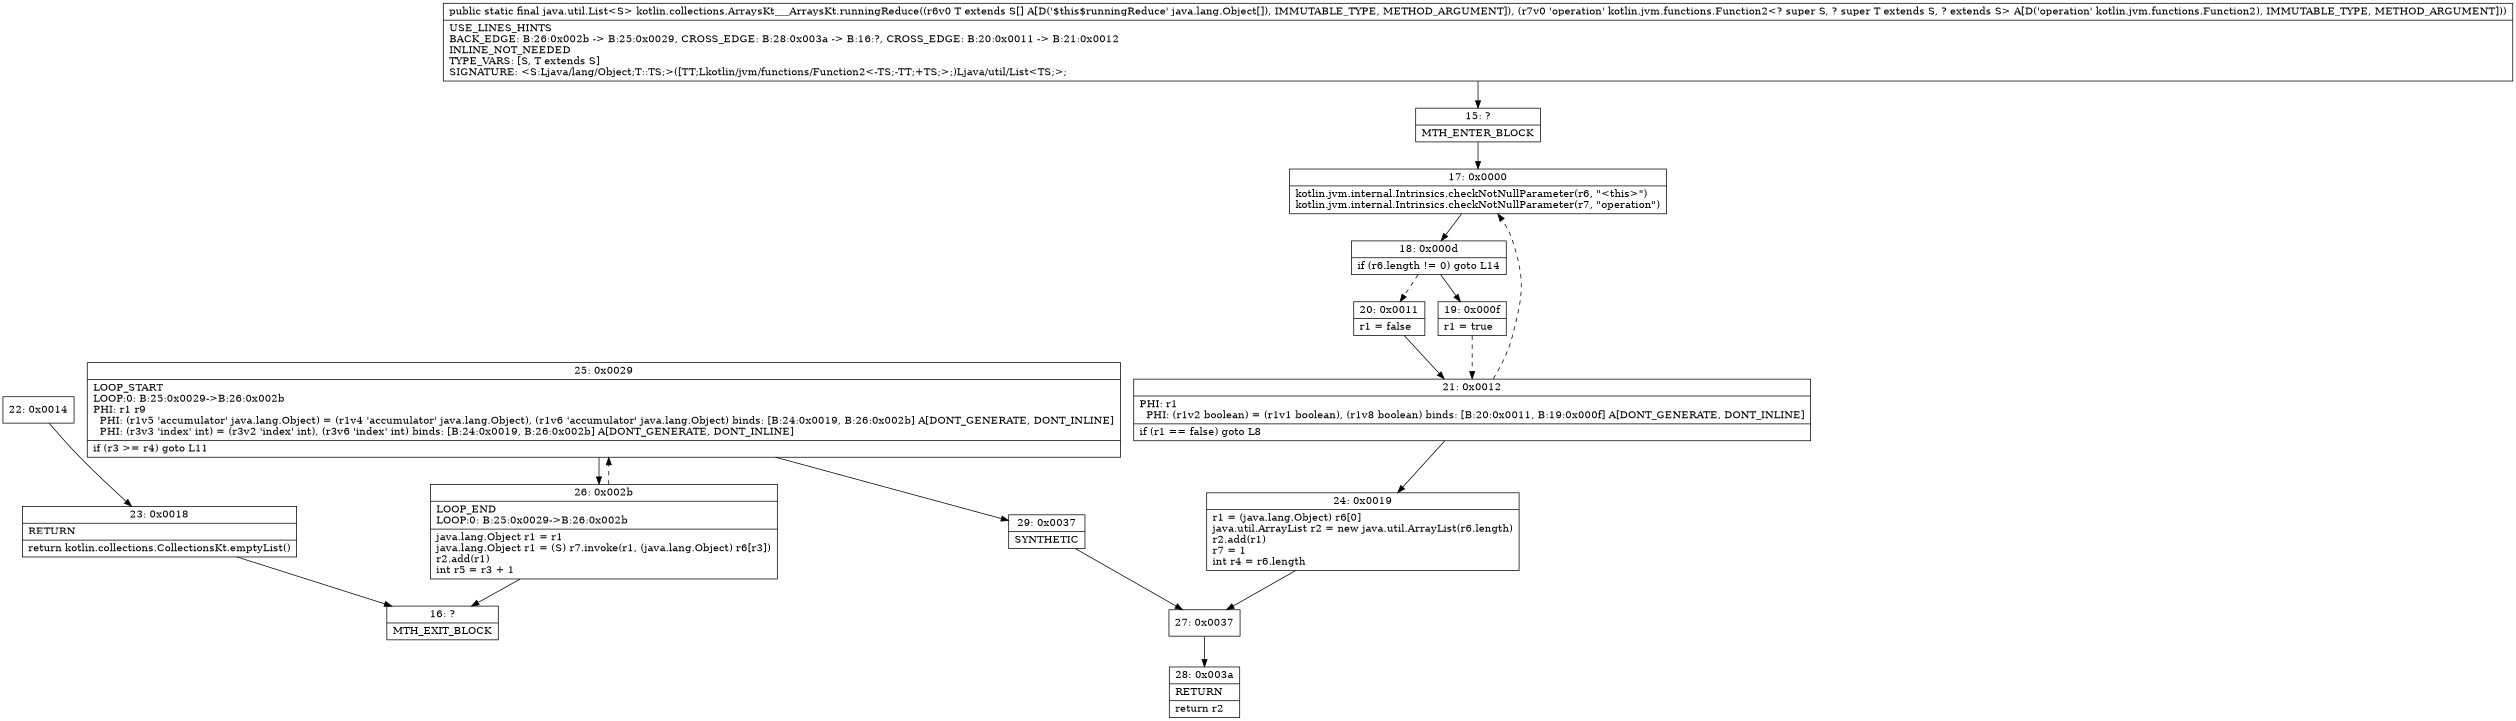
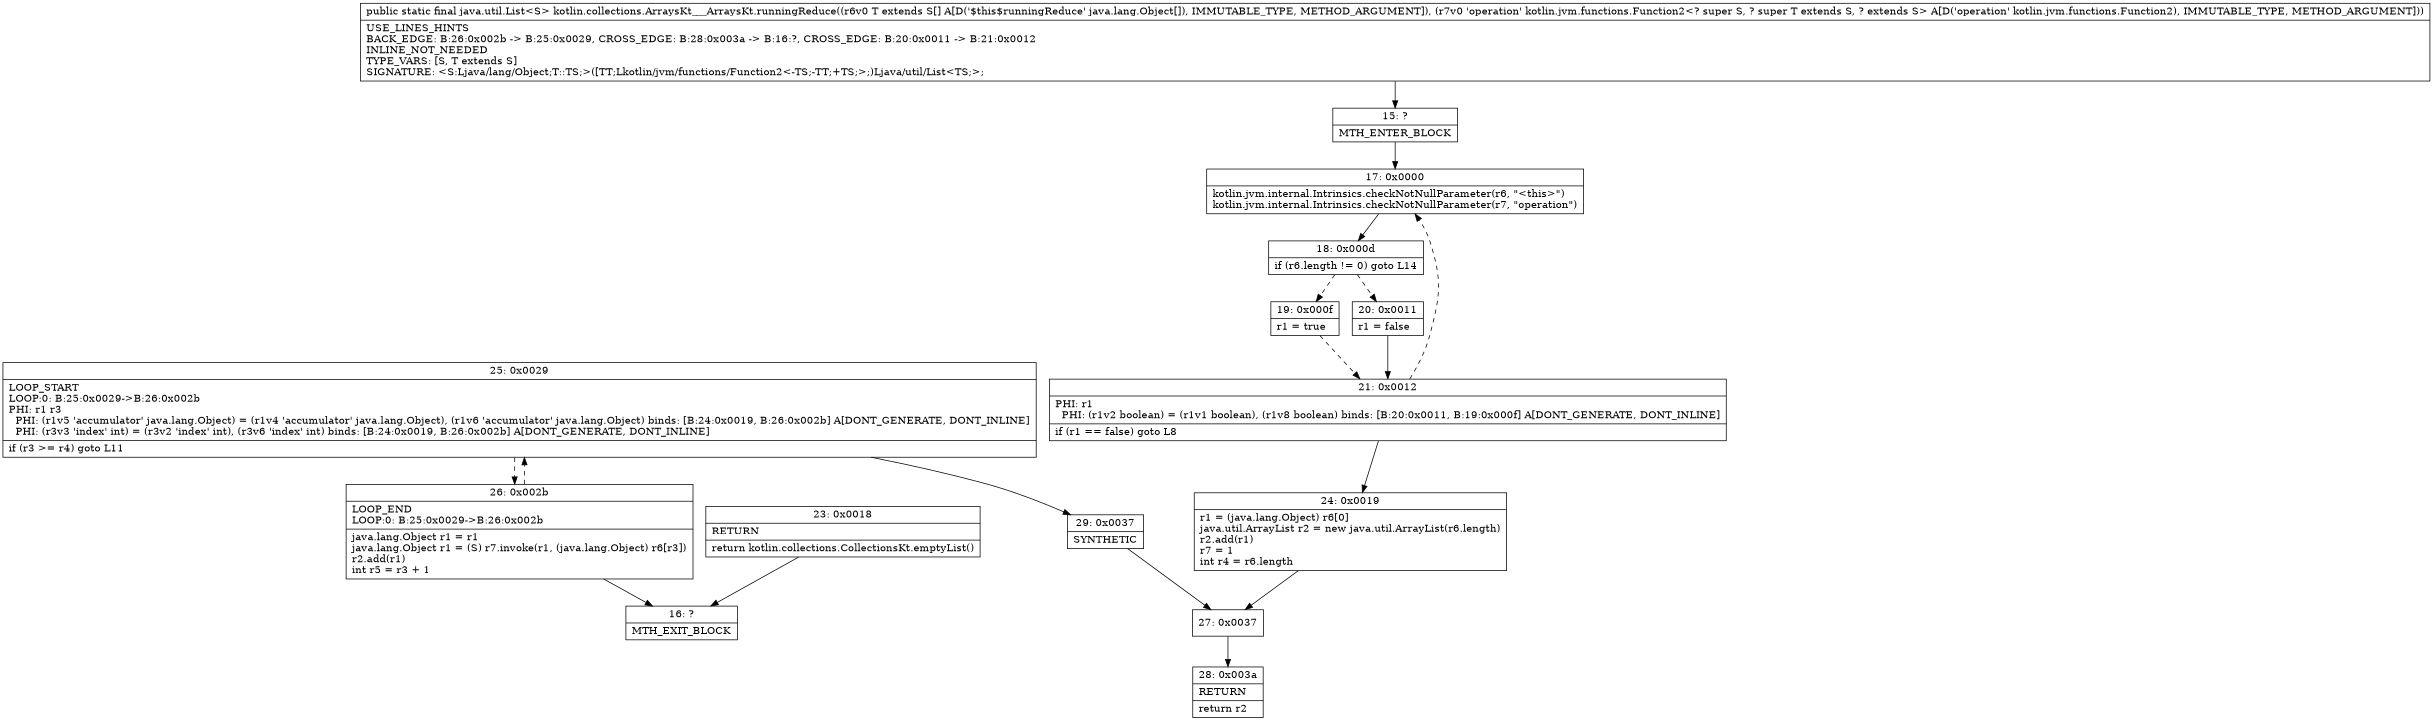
edge "18: 0x000d" -> "19: 0x000f": style solid -> dashed
node "22: 0x0014": removed
node "25: 0x0029": text "PHI: r1 r9" -> "PHI: r1 r3"
edge "25: 0x0029" -> "26: 0x002b": style solid -> dashed
